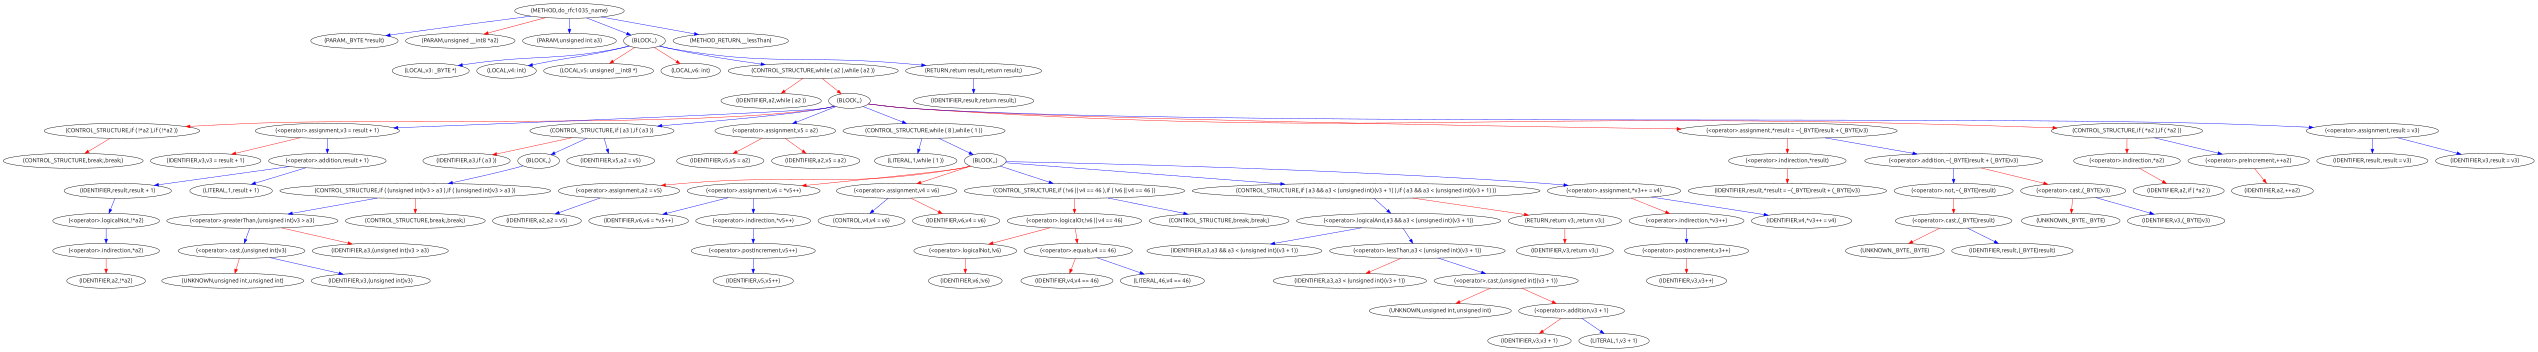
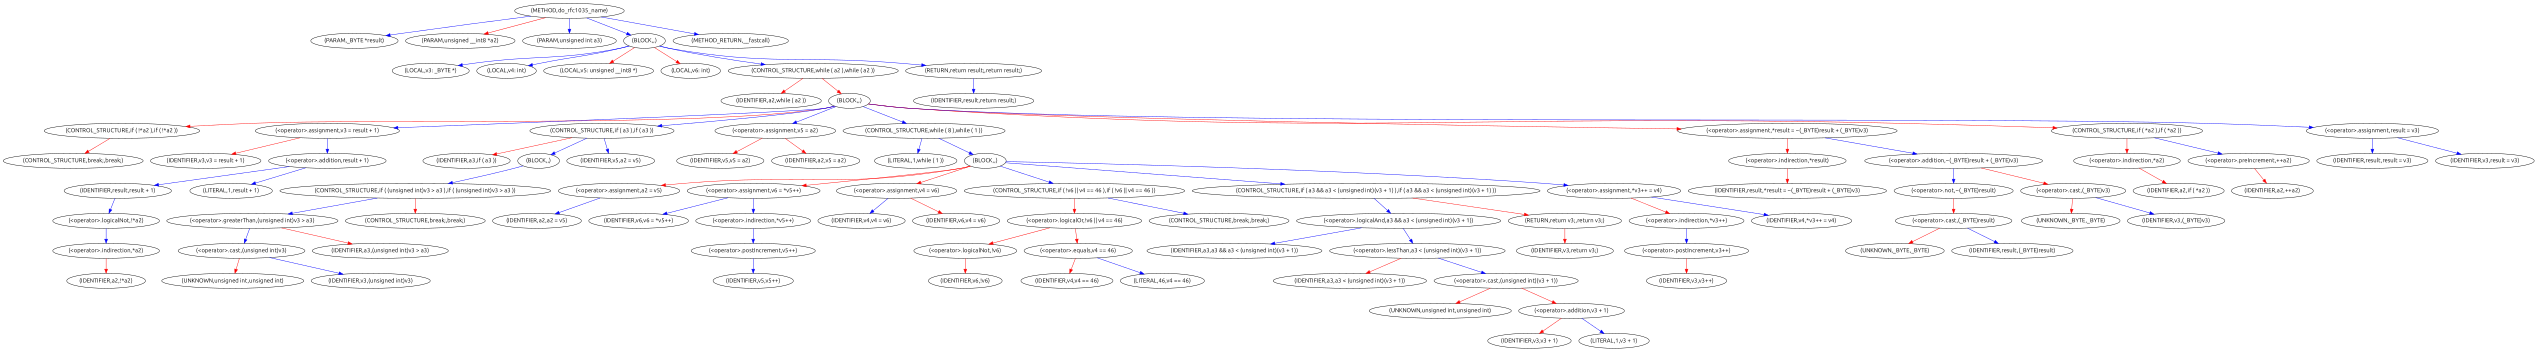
node "(METHOD_RETURN,__lessThan)": label "(METHOD_RETURN,__lessThan)" -> "(METHOD_RETURN,__fastcall)"
node "(CONTROL,v4,v4 = v6)": label "(CONTROL,v4,v4 = v6)" -> "(IDENTIFIER,v4,v4 = v6)"
